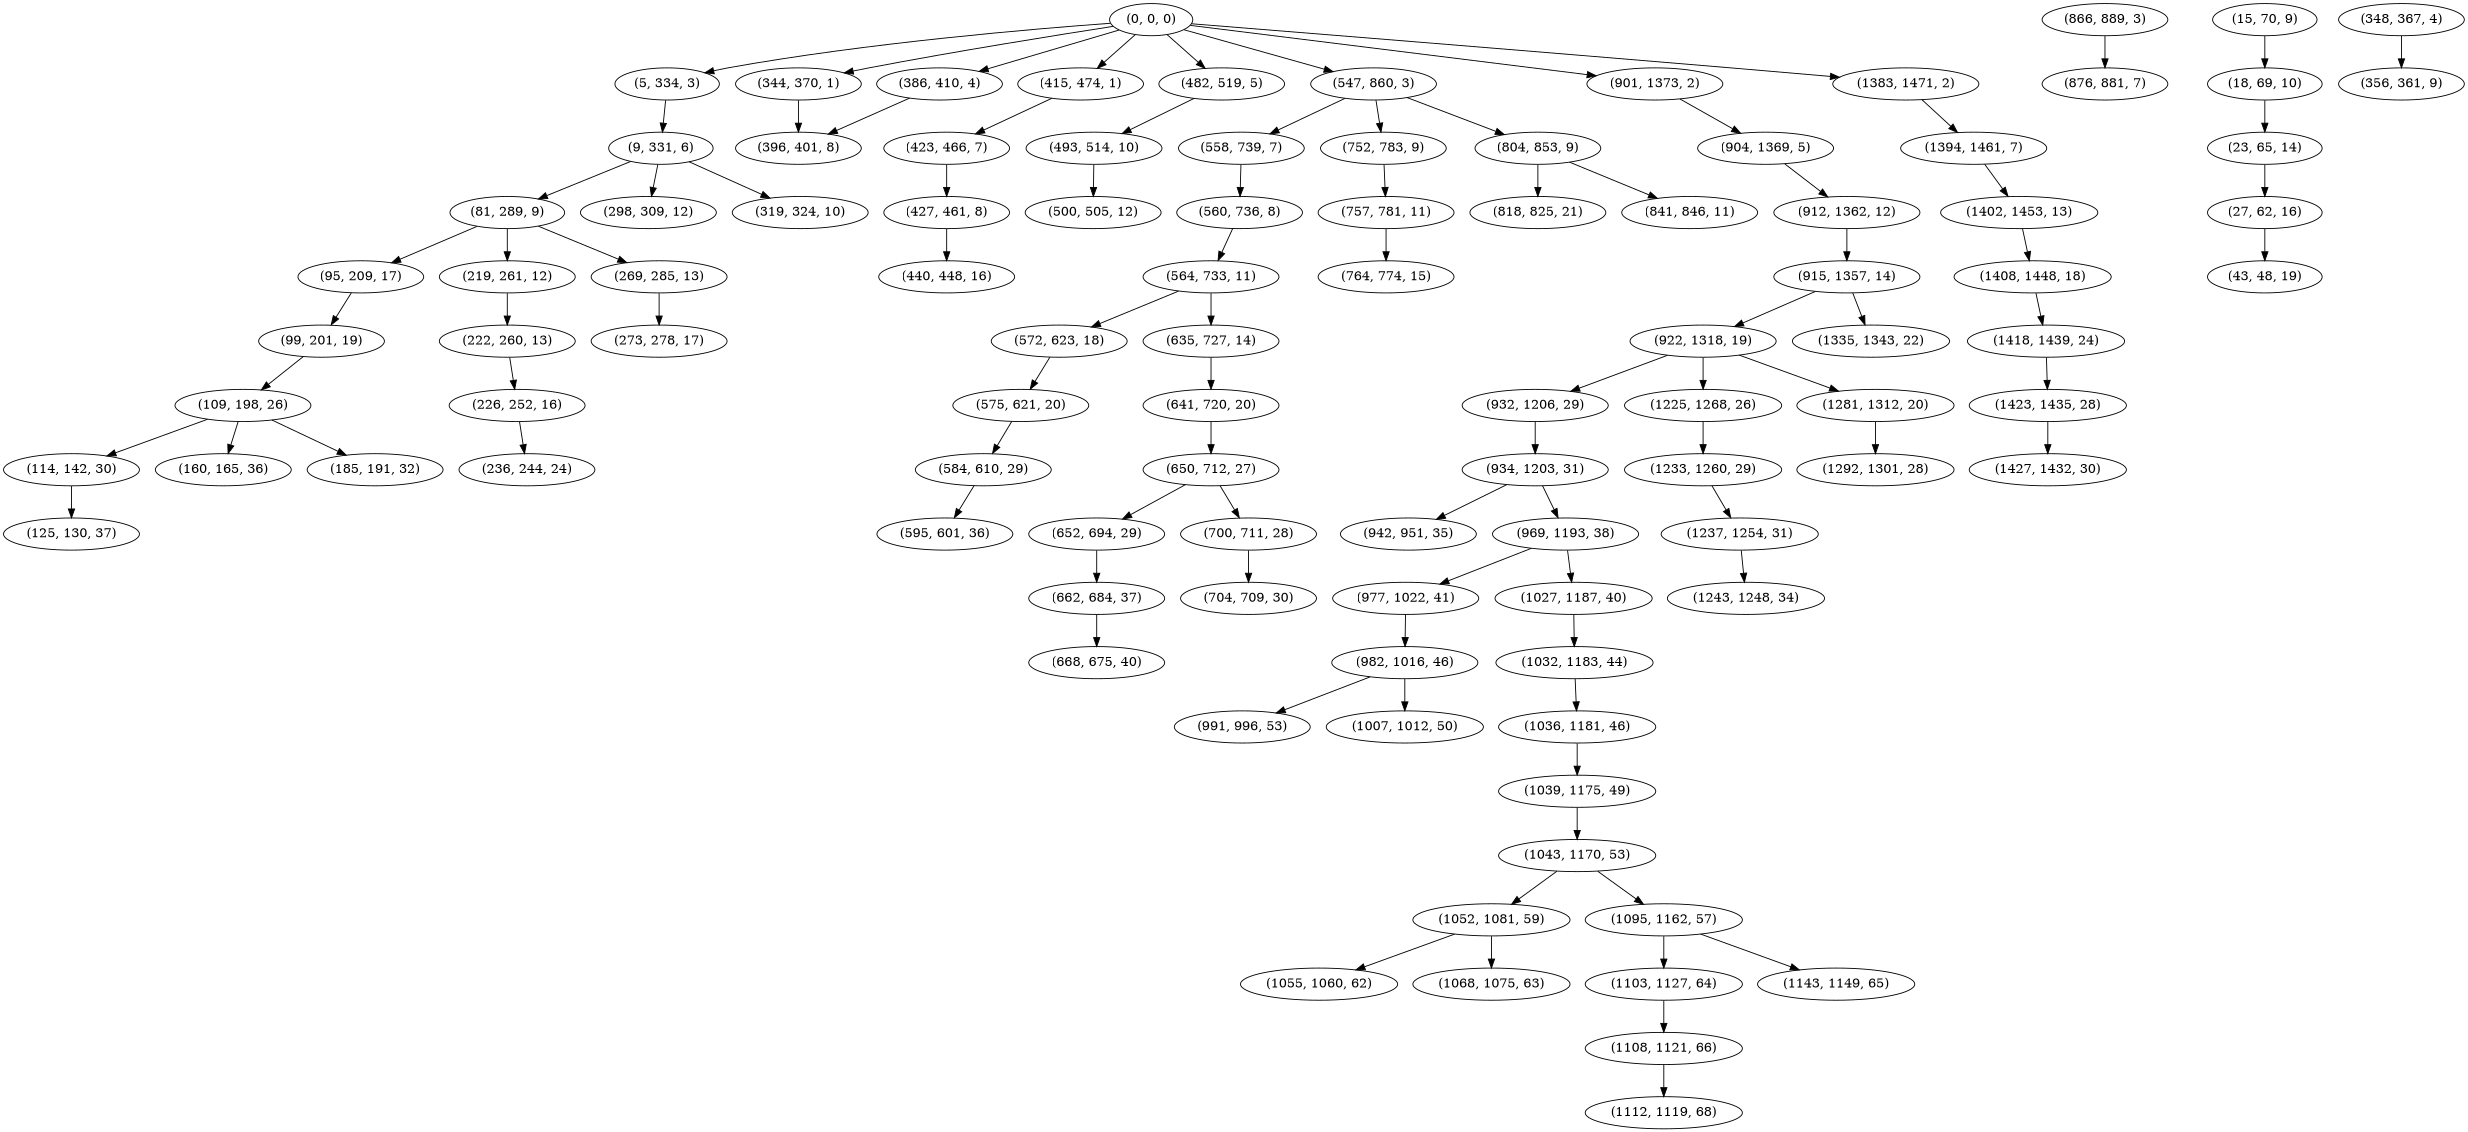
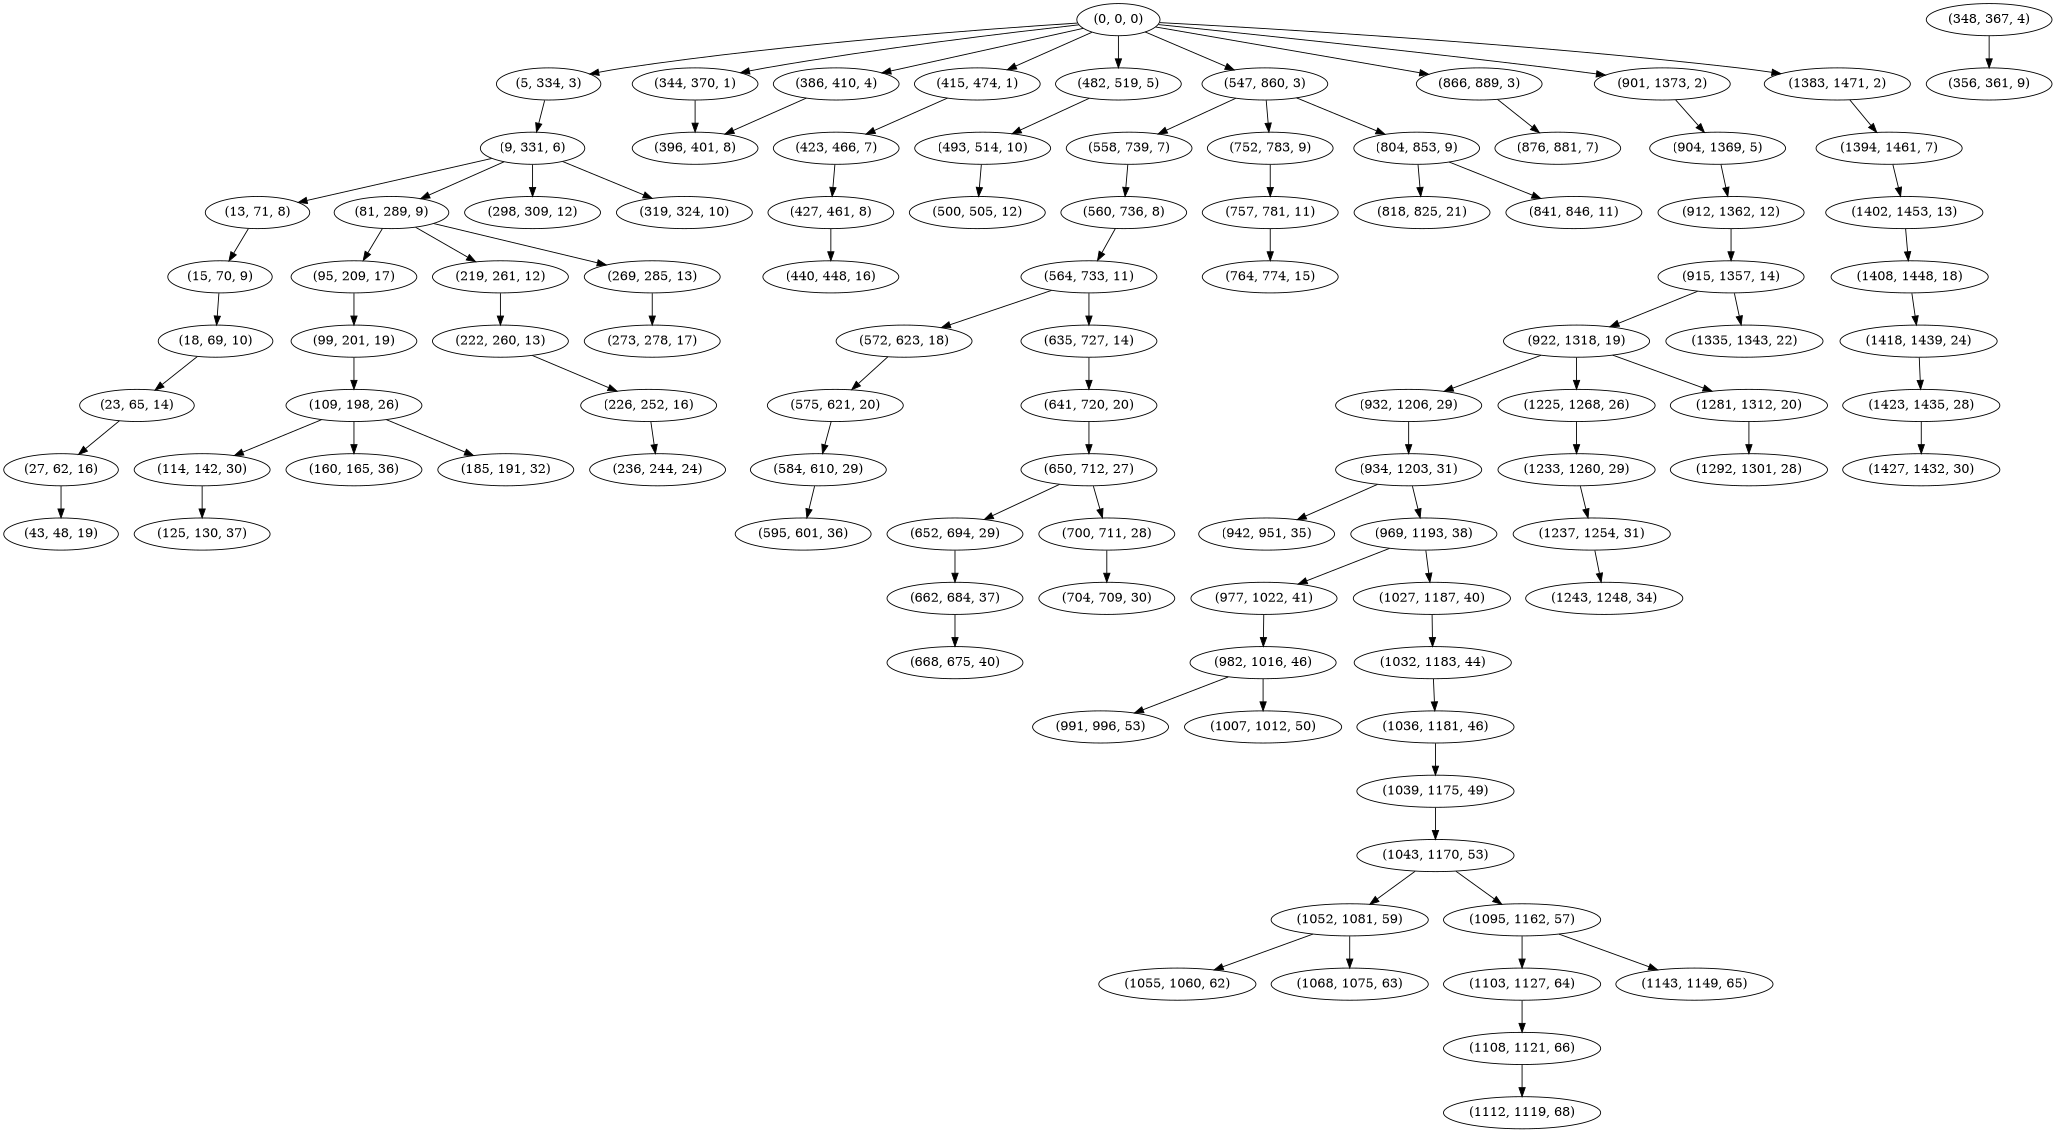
edge "(0, 0, 0)" -> "(866, 889, 3)": added
node "(13, 71, 8)": added
